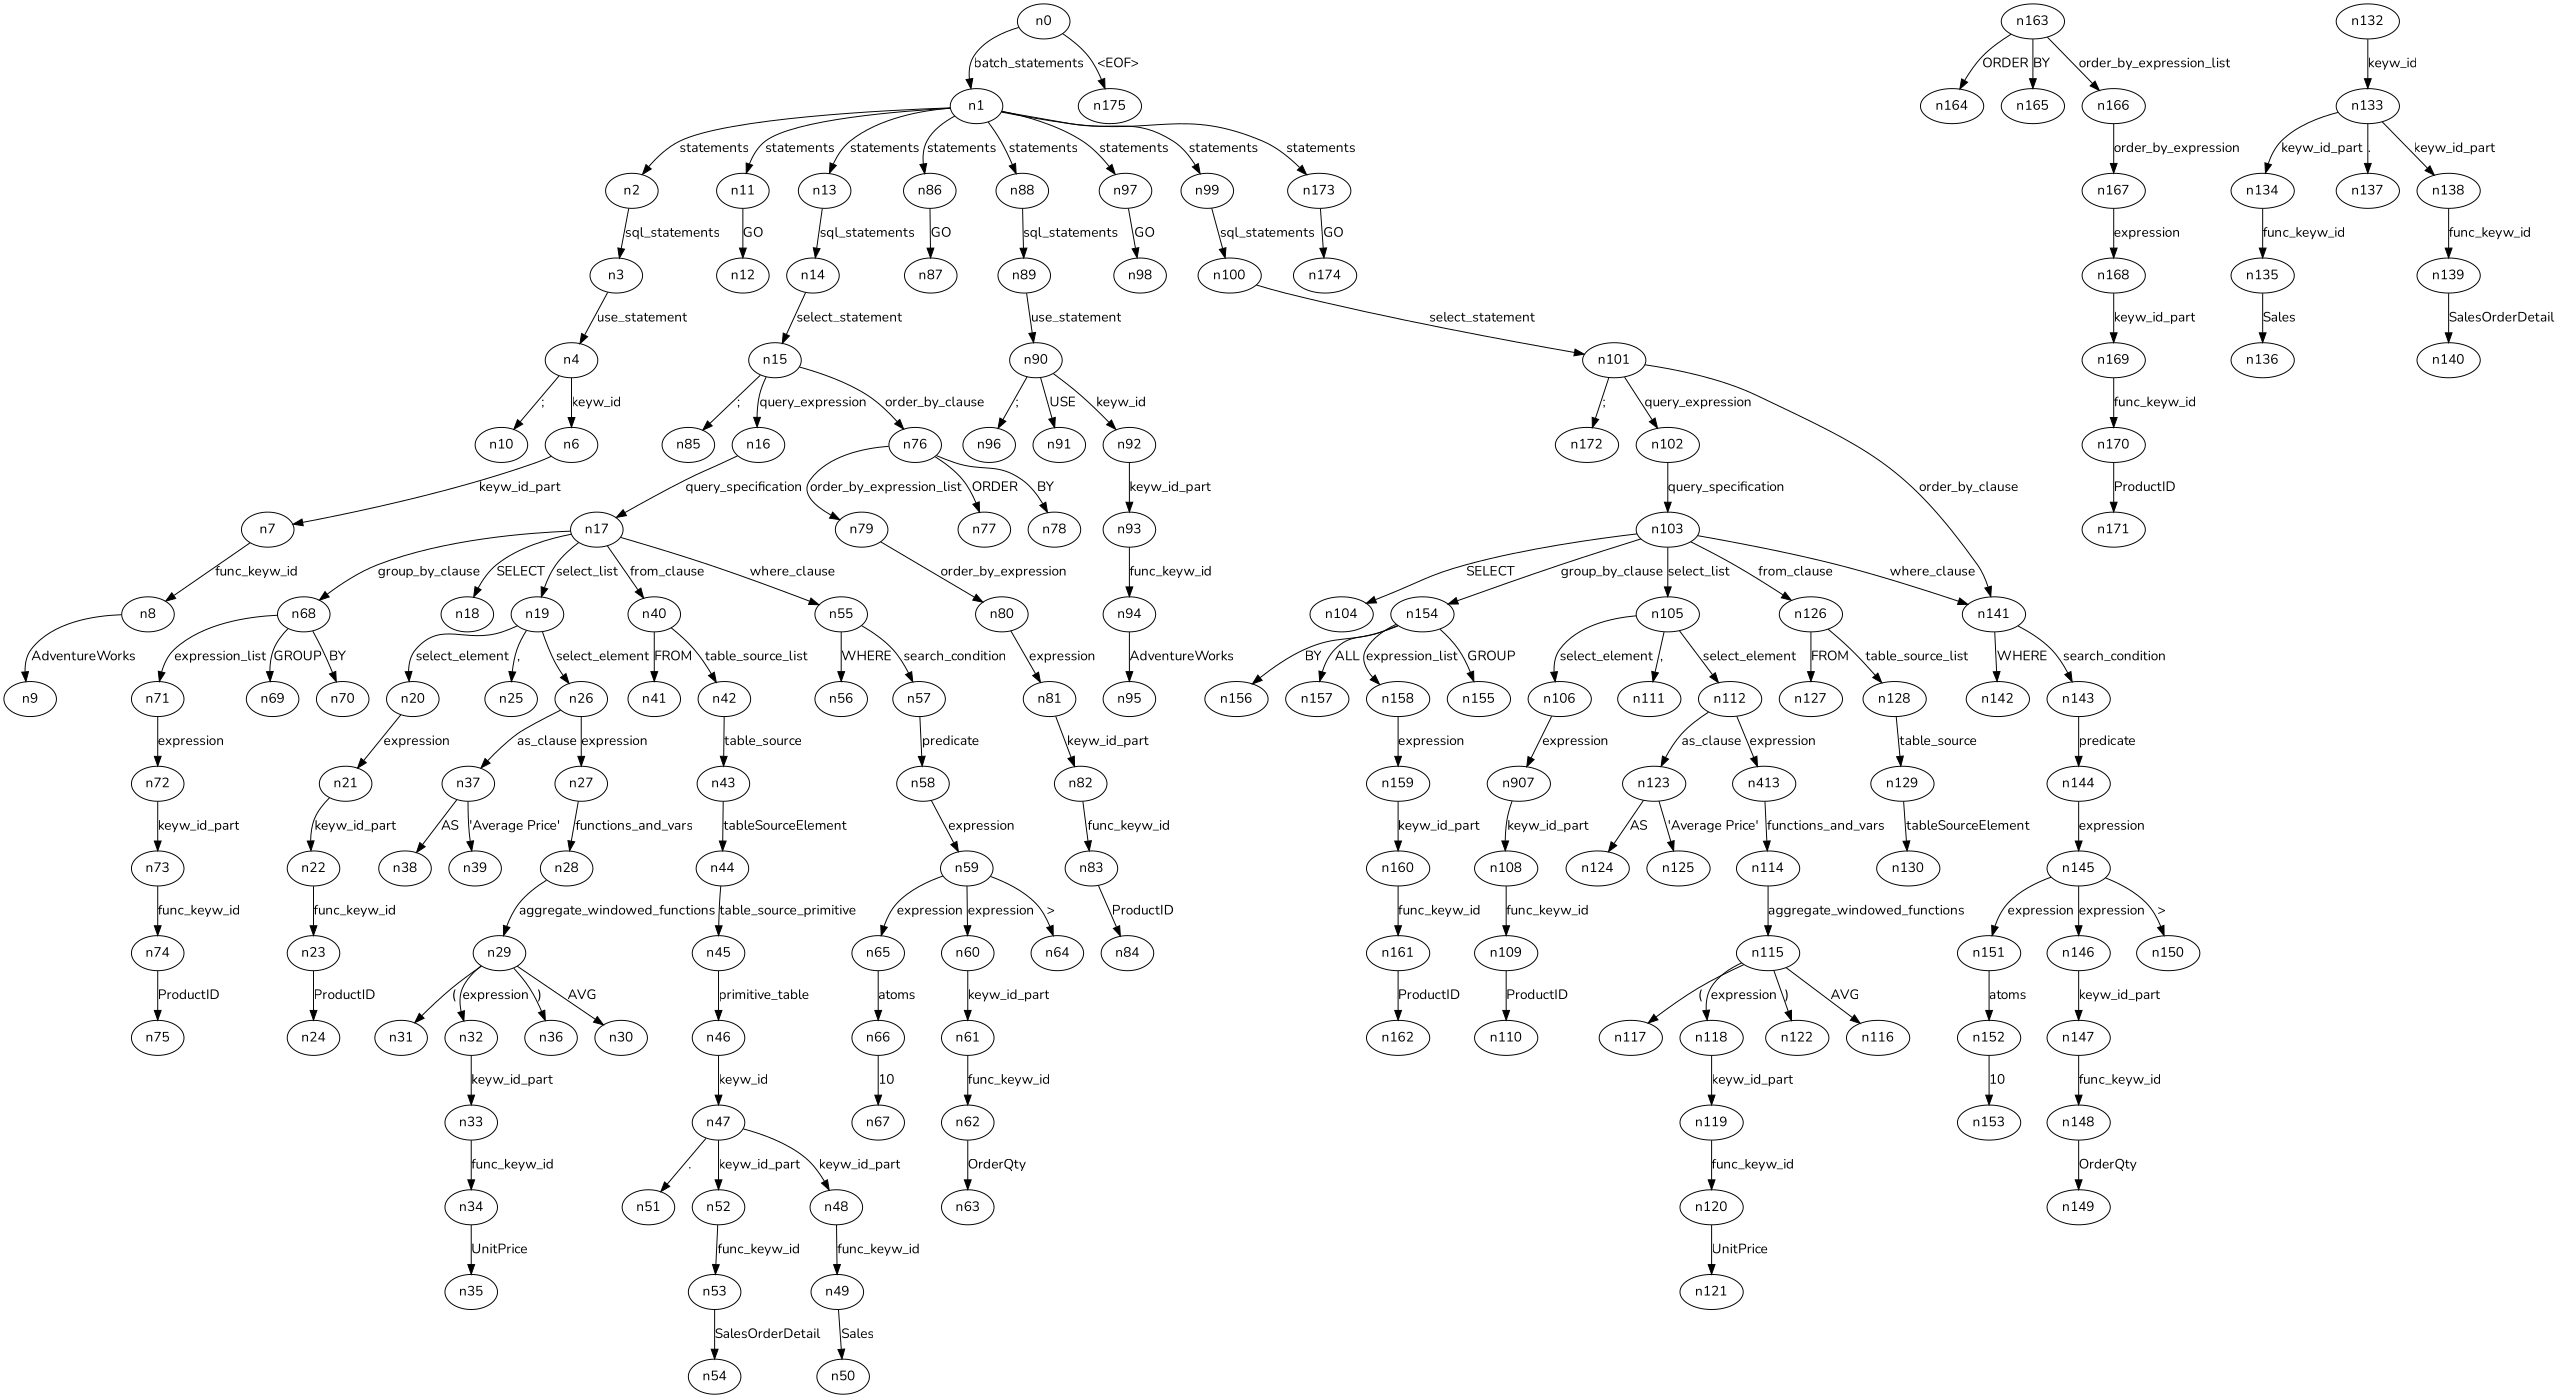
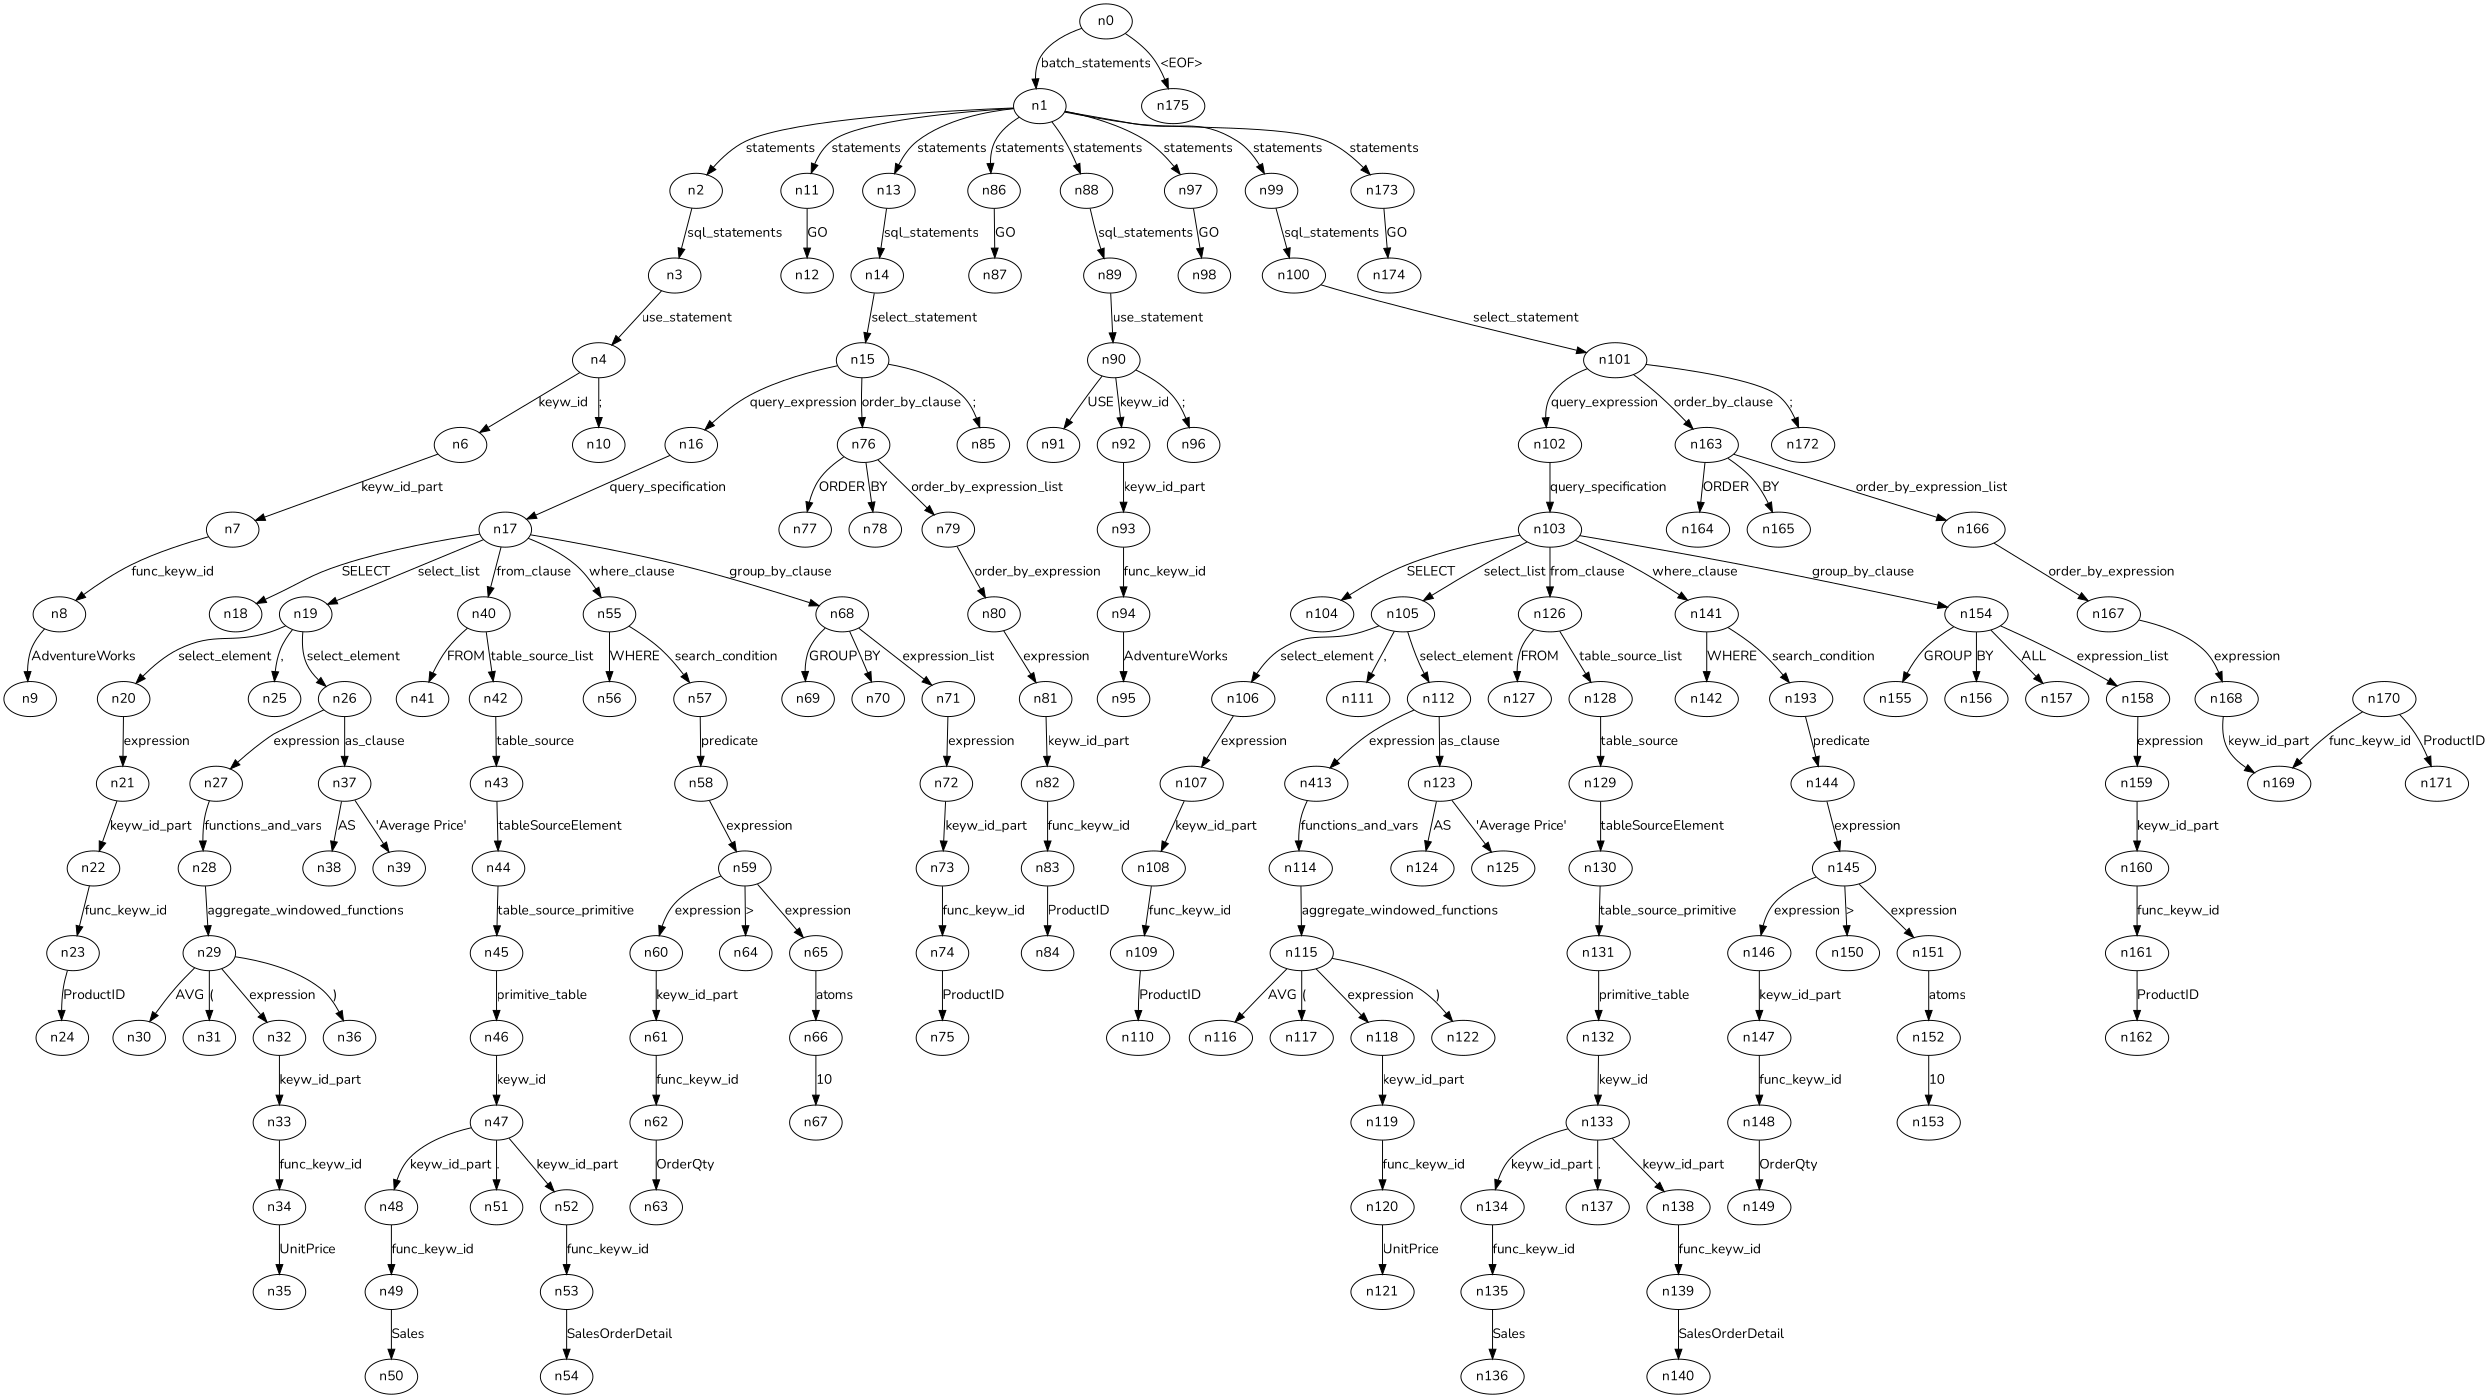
edge "n169" -> "n170": reversed
edge "n101" -> "n141": now "n101" -> "n163"
node "n143": label "n143" -> "n193"
node "n907": label "n907" -> "n107"
node "n131": added
